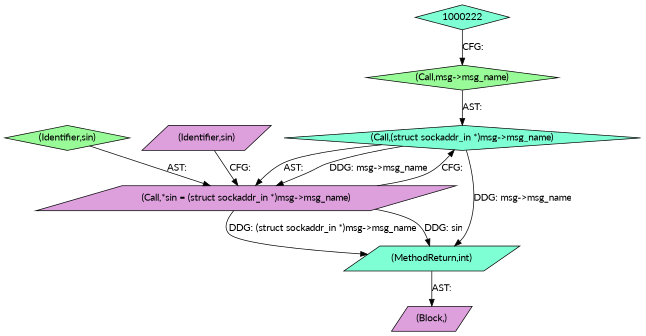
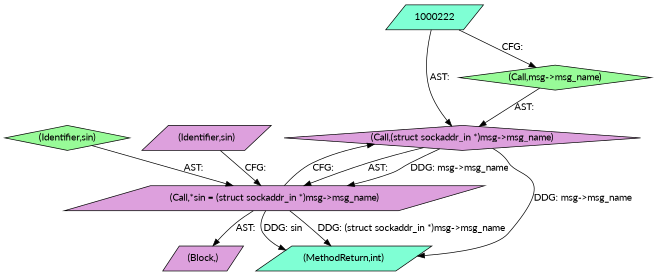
node "1000222": shape diamond -> parallelogram
edge "1000222" -> "(Call,(struct sockaddr_in *)msg->msg_name)": added, label "AST:"
node "(Call,(struct sockaddr_in *)msg->msg_name)": fillcolor aquamarine -> plum
edge "(MethodReturn,int)" -> "(Block,)": now "(Call,*sin = (struct sockaddr_in *)msg->msg_name)" -> "(Block,)"
